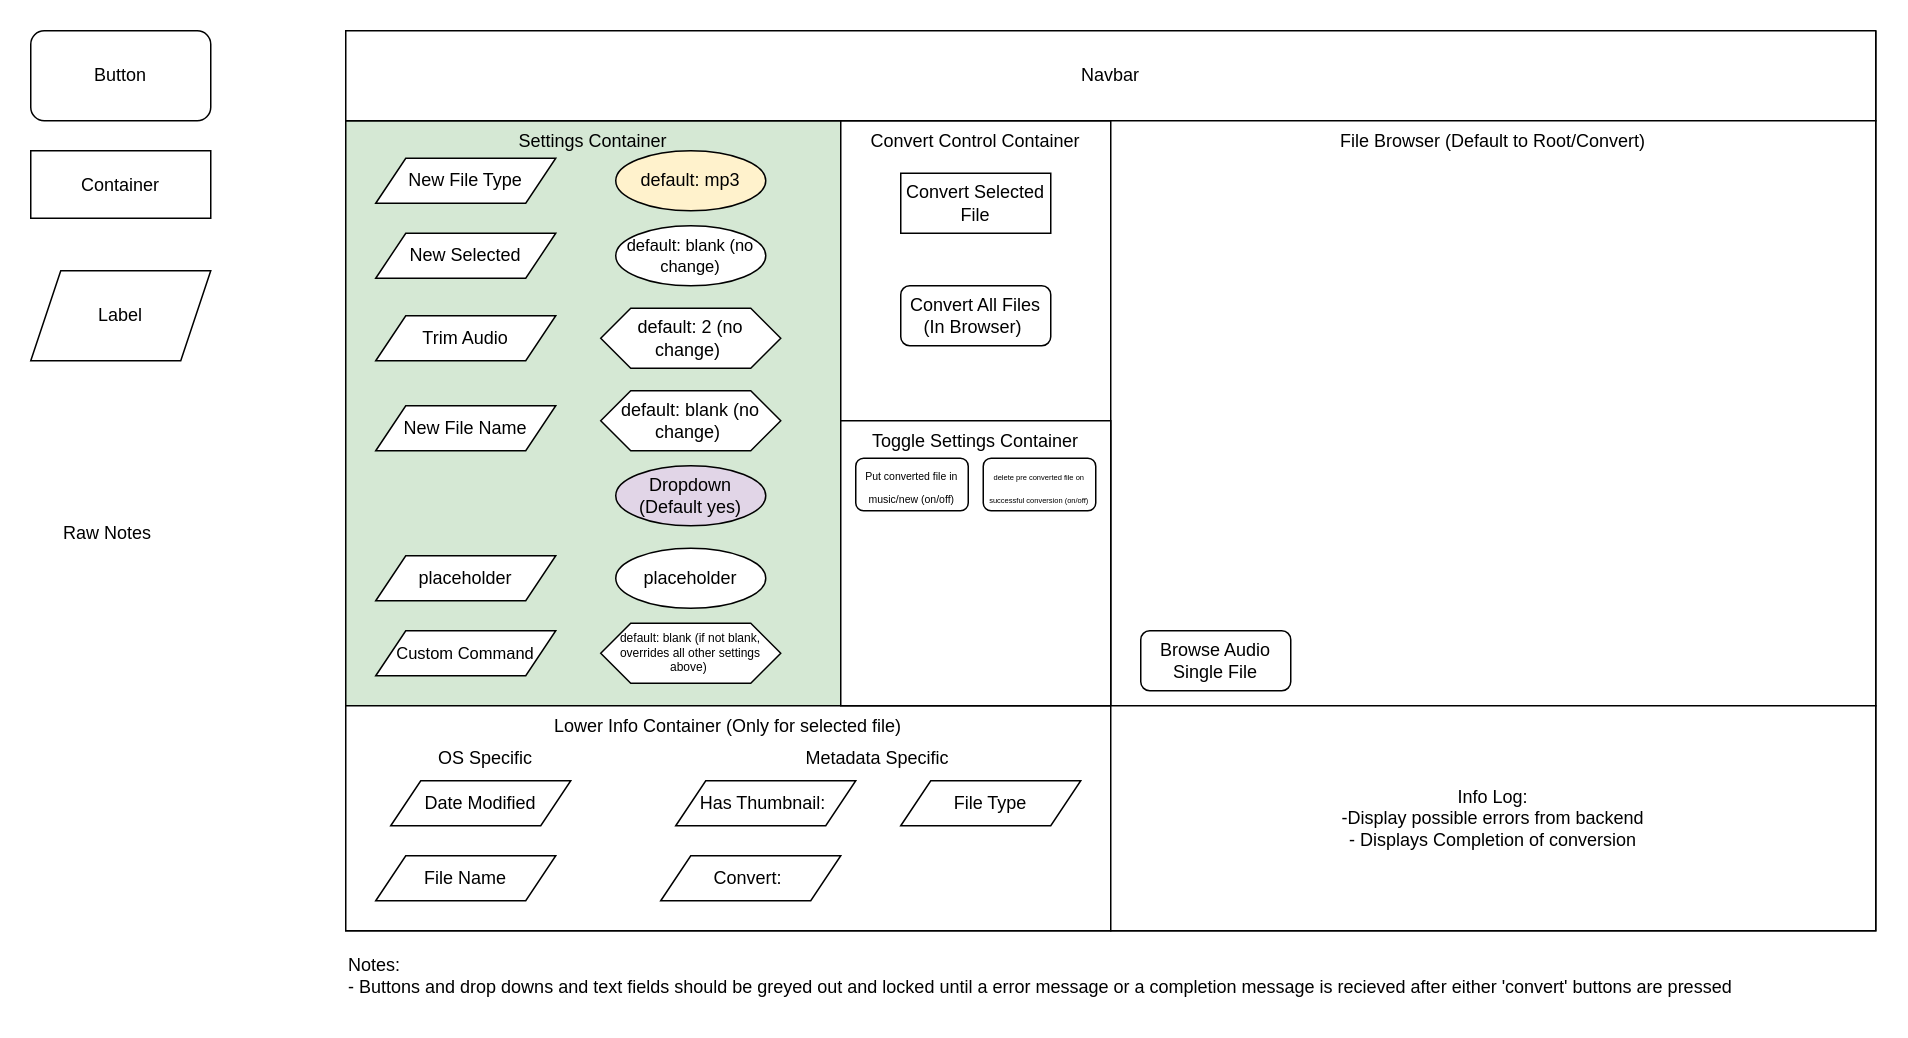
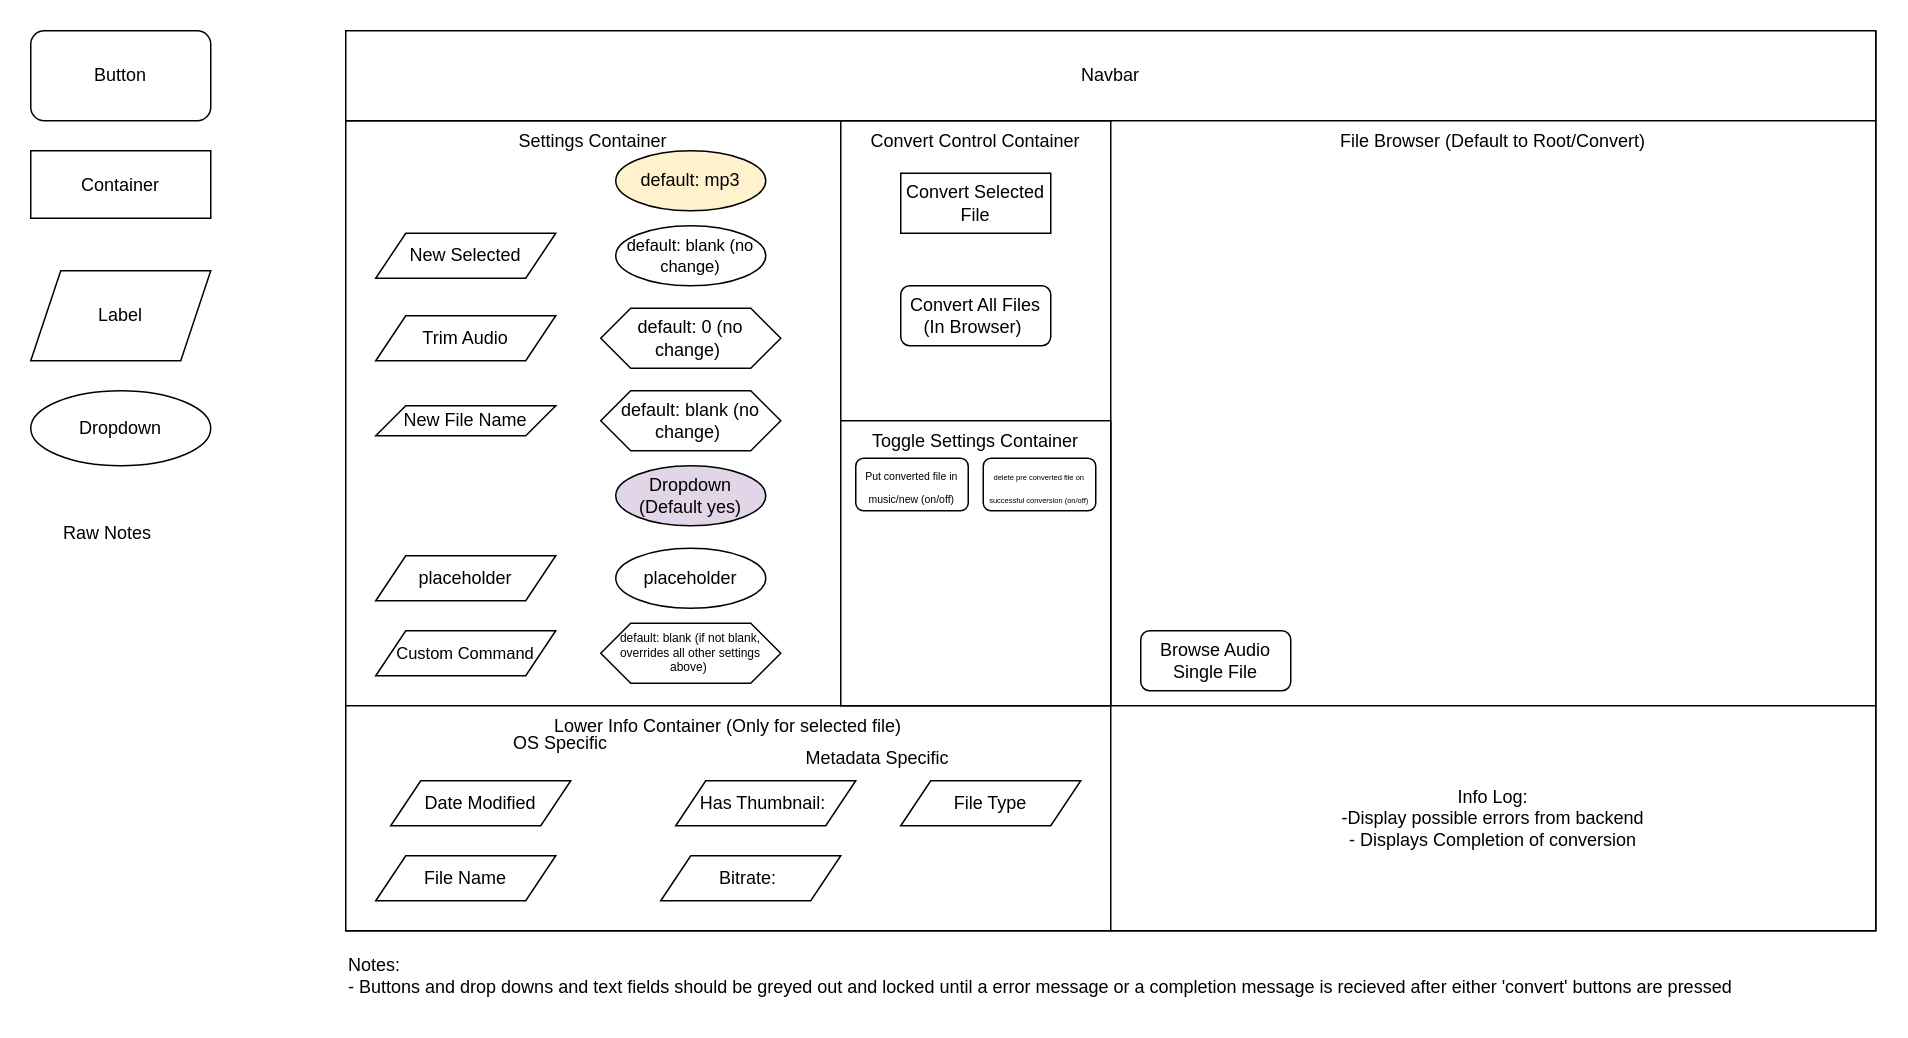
node "New File Type": removed
node "default: 2 (no change)": label "default: 2 (no change)" -> "default: 0 (no change)"
node "Settings Container": fillcolor #d5e8d4 -> #ffffff
node "Dropdown": added
node "New File Name": size 180x45 -> 180x30
node "OS Specific": moved (503, 758) -> (578, 743)
node "Convert:": label "Convert:" -> "Bitrate:"
